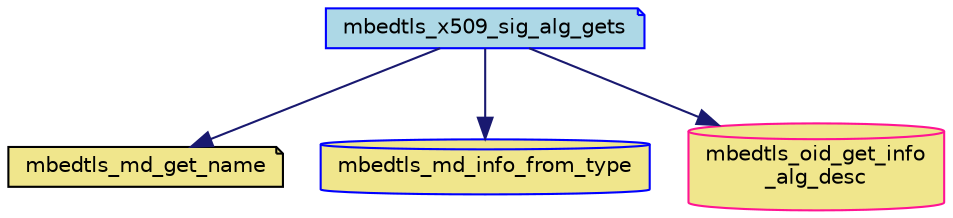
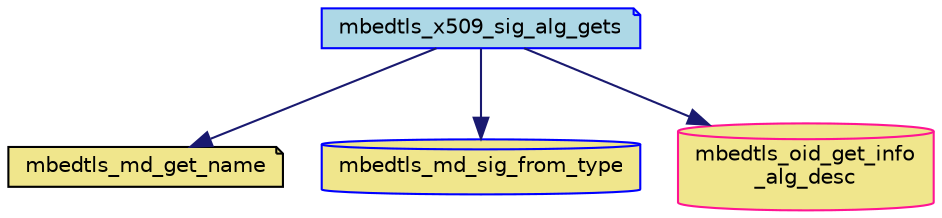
node "mbedtls_md_info_from_type": label "mbedtls_md_info_from_type" -> "mbedtls_md_sig_from_type"
